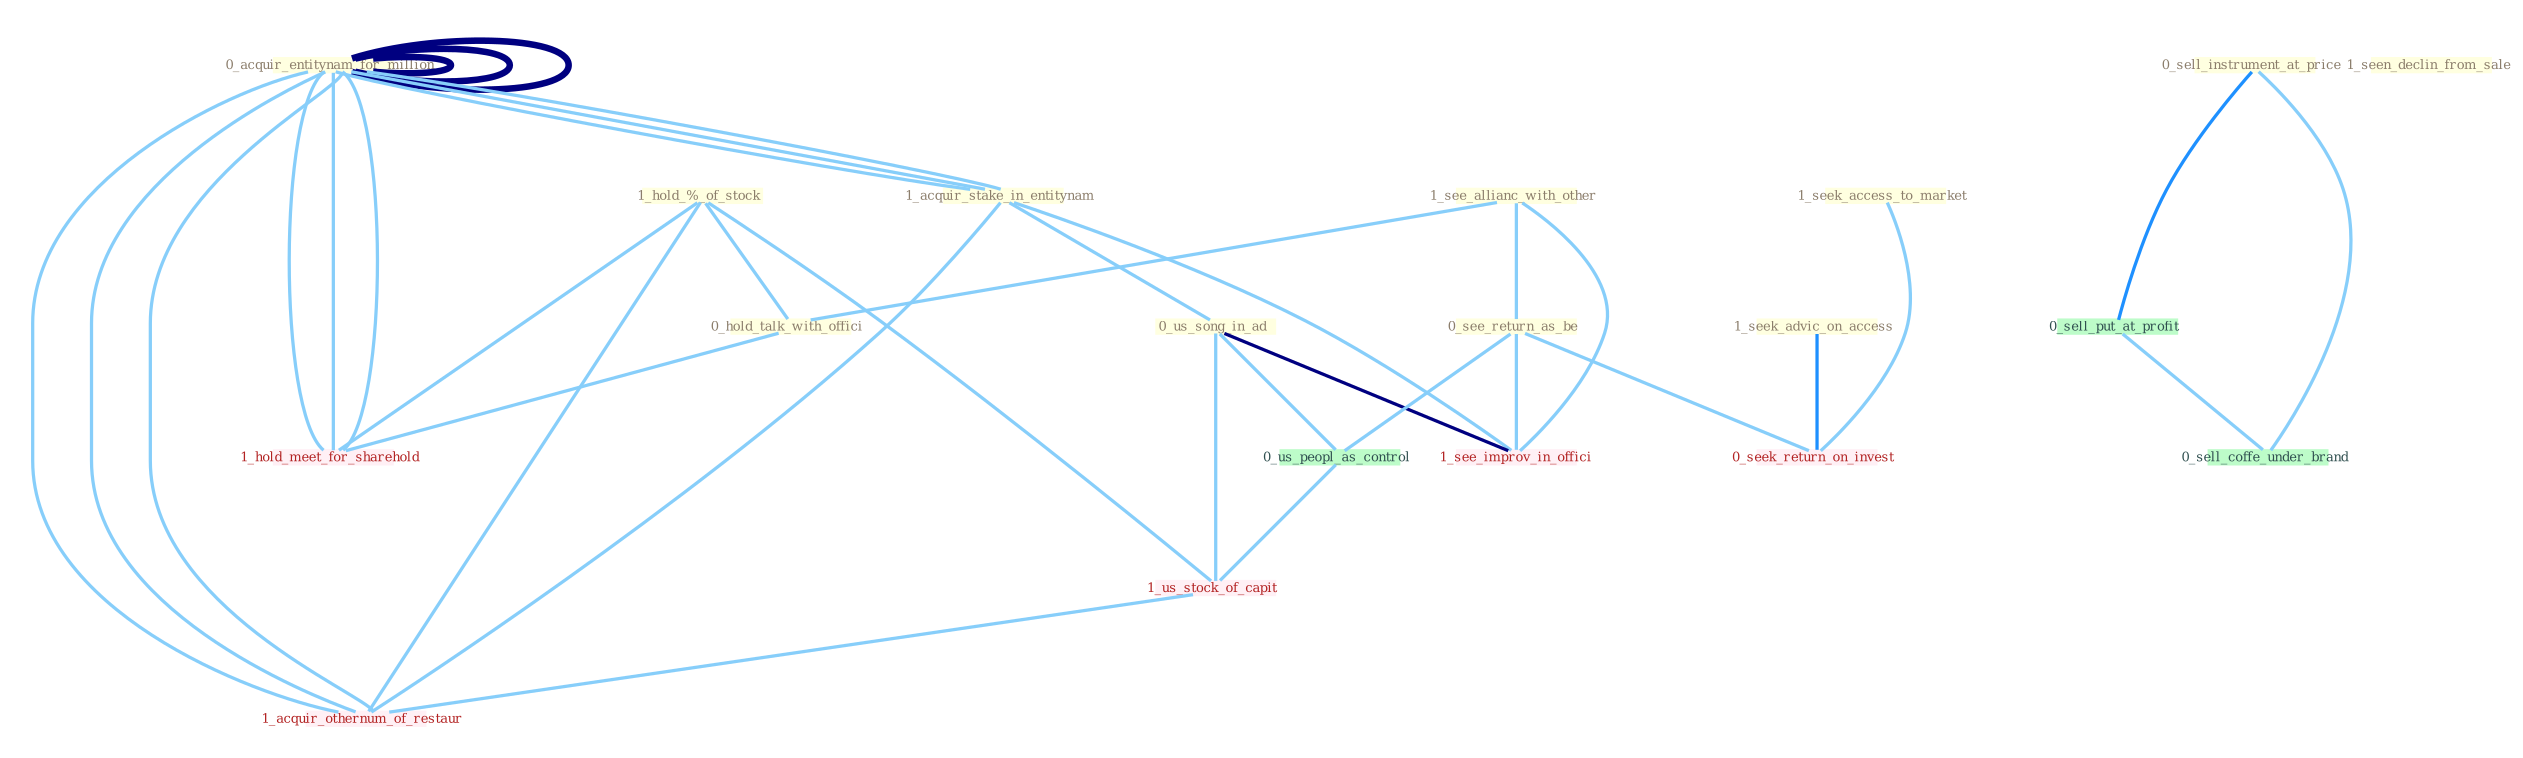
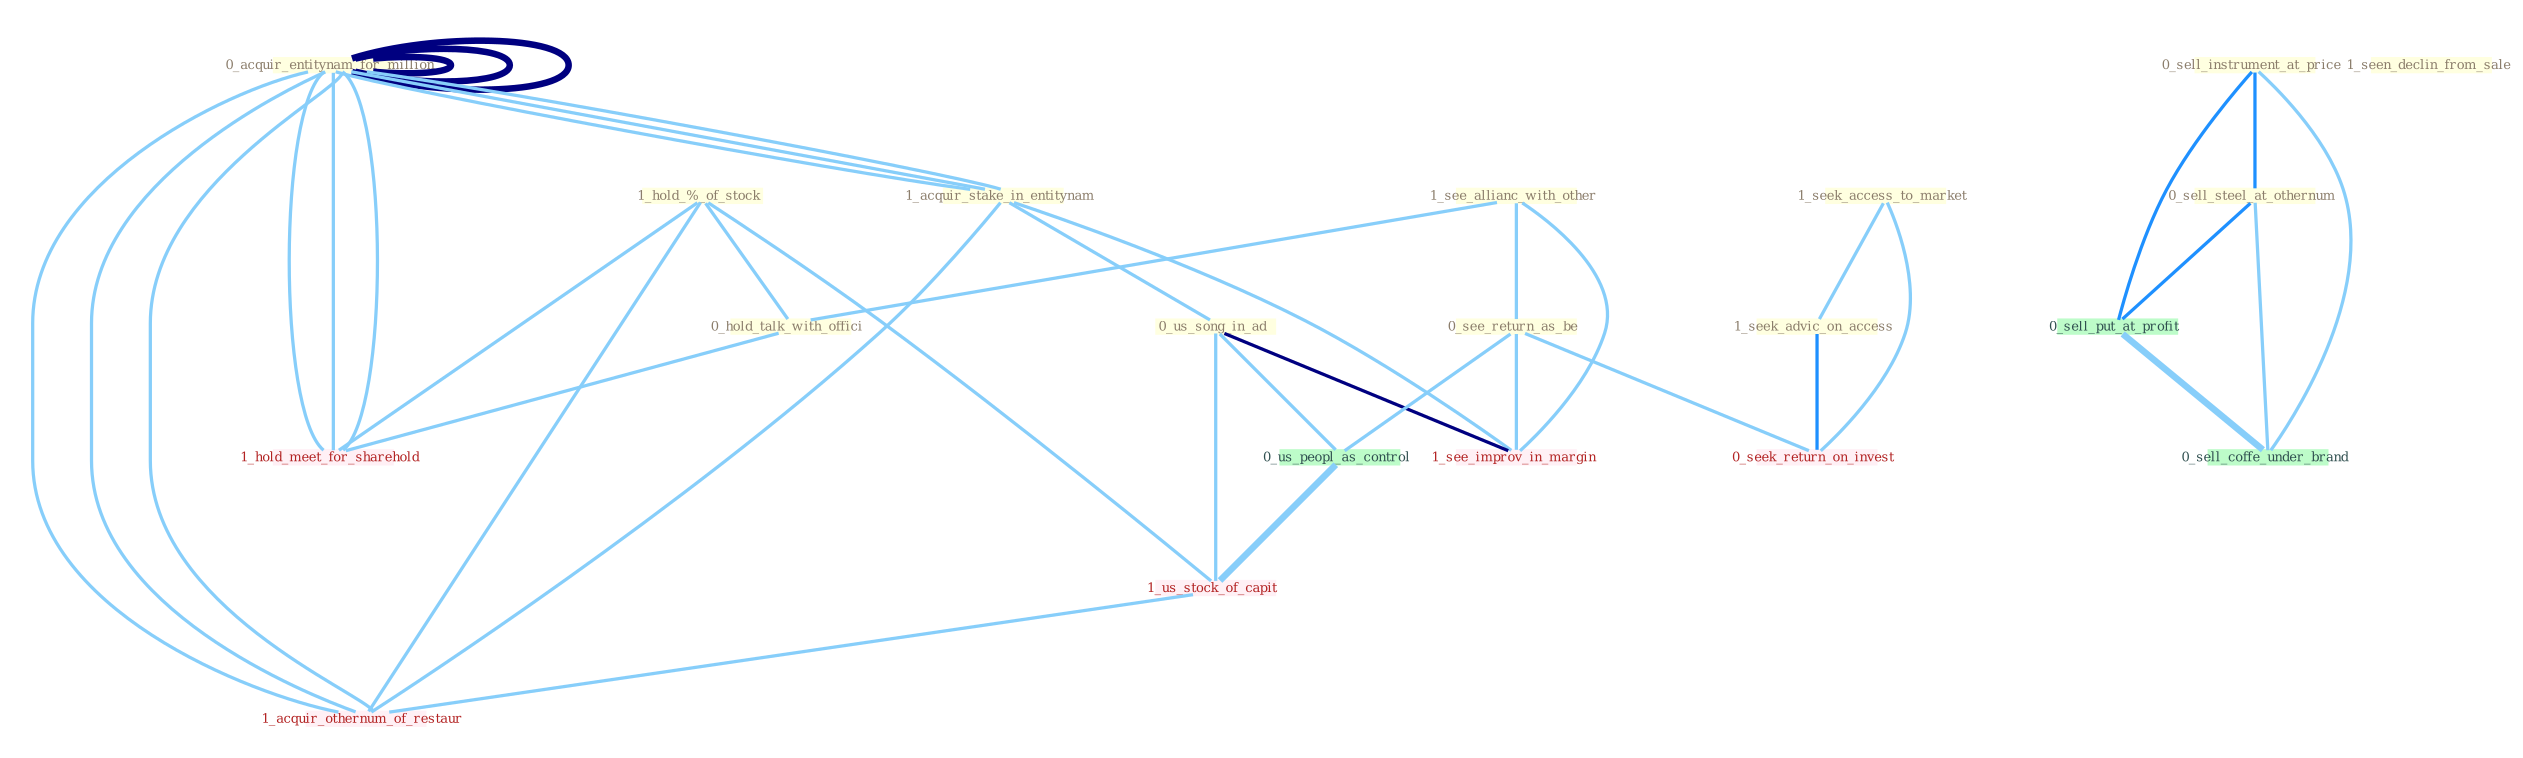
node "0_sell_steel_at_othernum": added
edge "1_seek_access_to_market" -- "1_seek_advic_on_access": added
edge "0_sell_put_at_profit" -- "0_sell_coffe_under_brand": style solid -> bold
node "1_see_improv_in_offici": label "1_see_improv_in_offici" -> "1_see_improv_in_margin"
edge "0_us_peopl_as_control" -- "1_us_stock_of_capit": style solid -> bold
